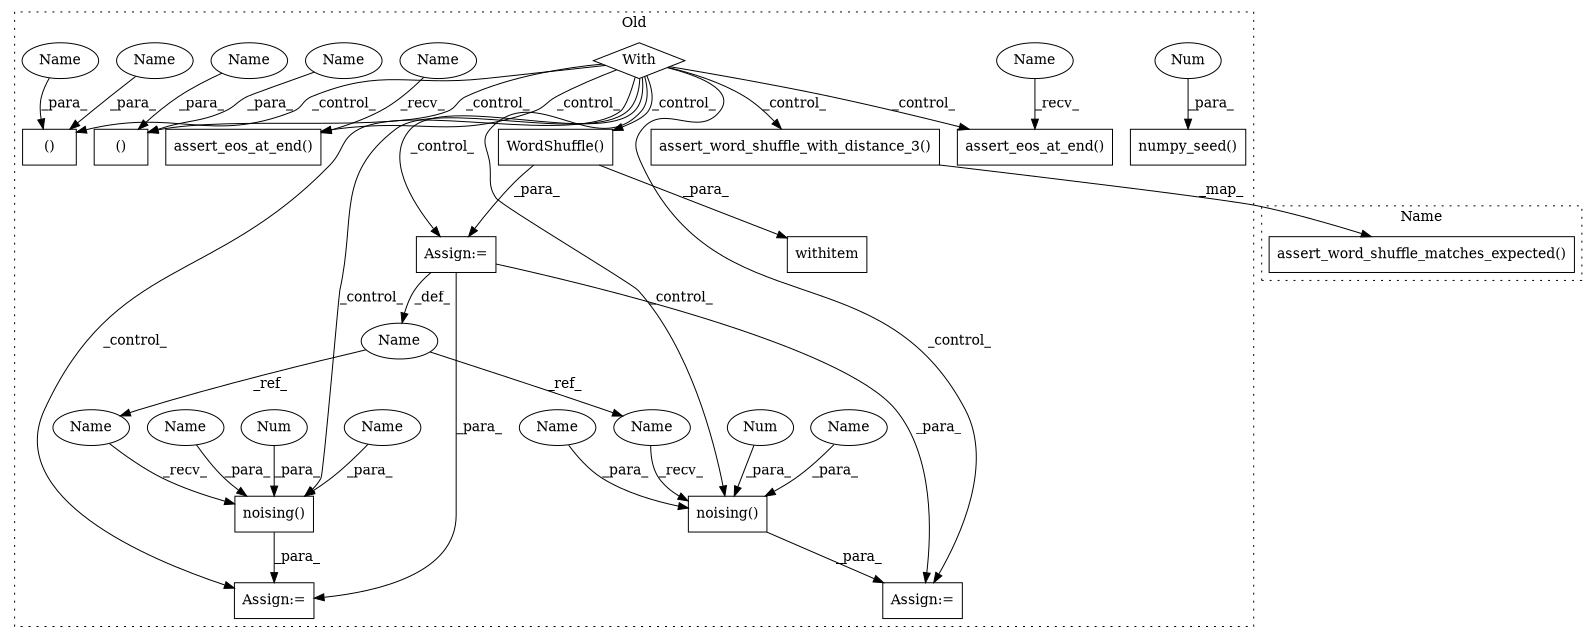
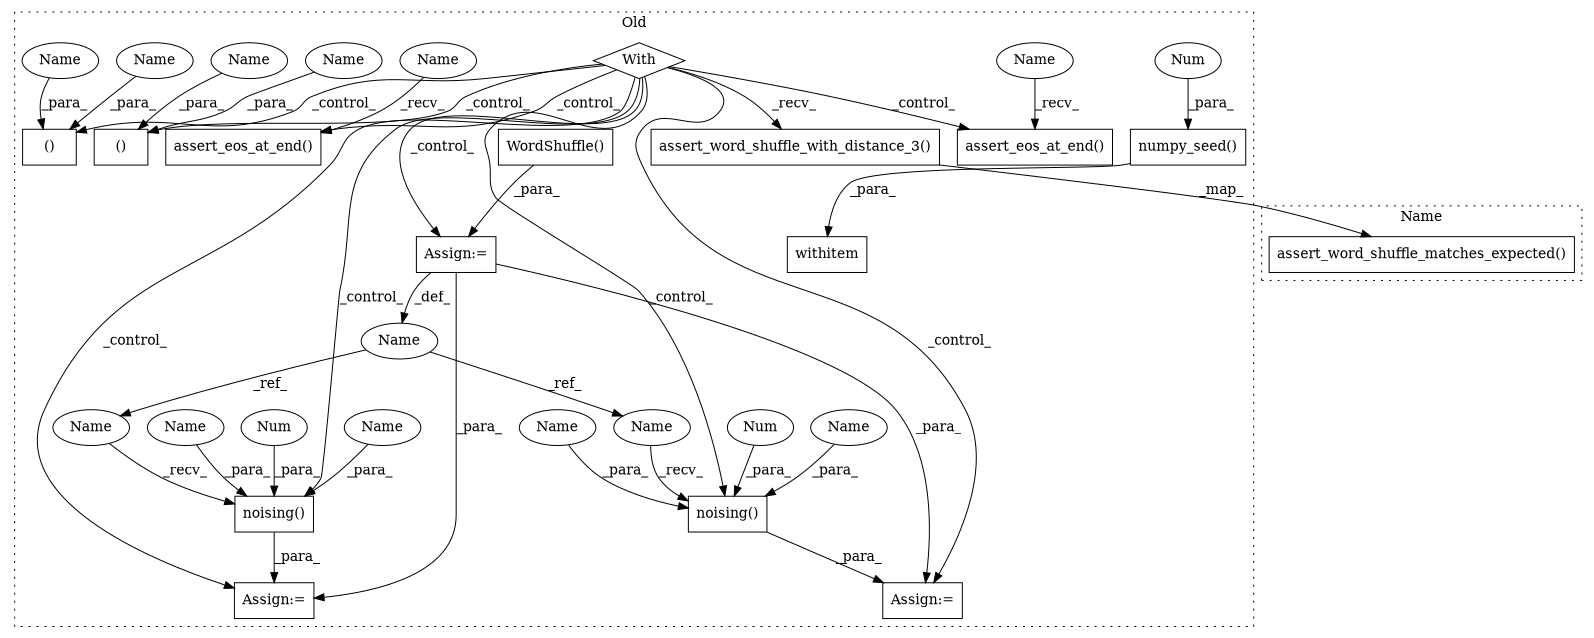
edge "With" -> "assert_word_shuffle_with_distance_3()": label "_control_" -> "_recv_"
edge "With" -> "WordShuffle()": removed, label "_control_"
edge "WordShuffle()" -> "withitem": now "numpy_seed()" -> "withitem"
